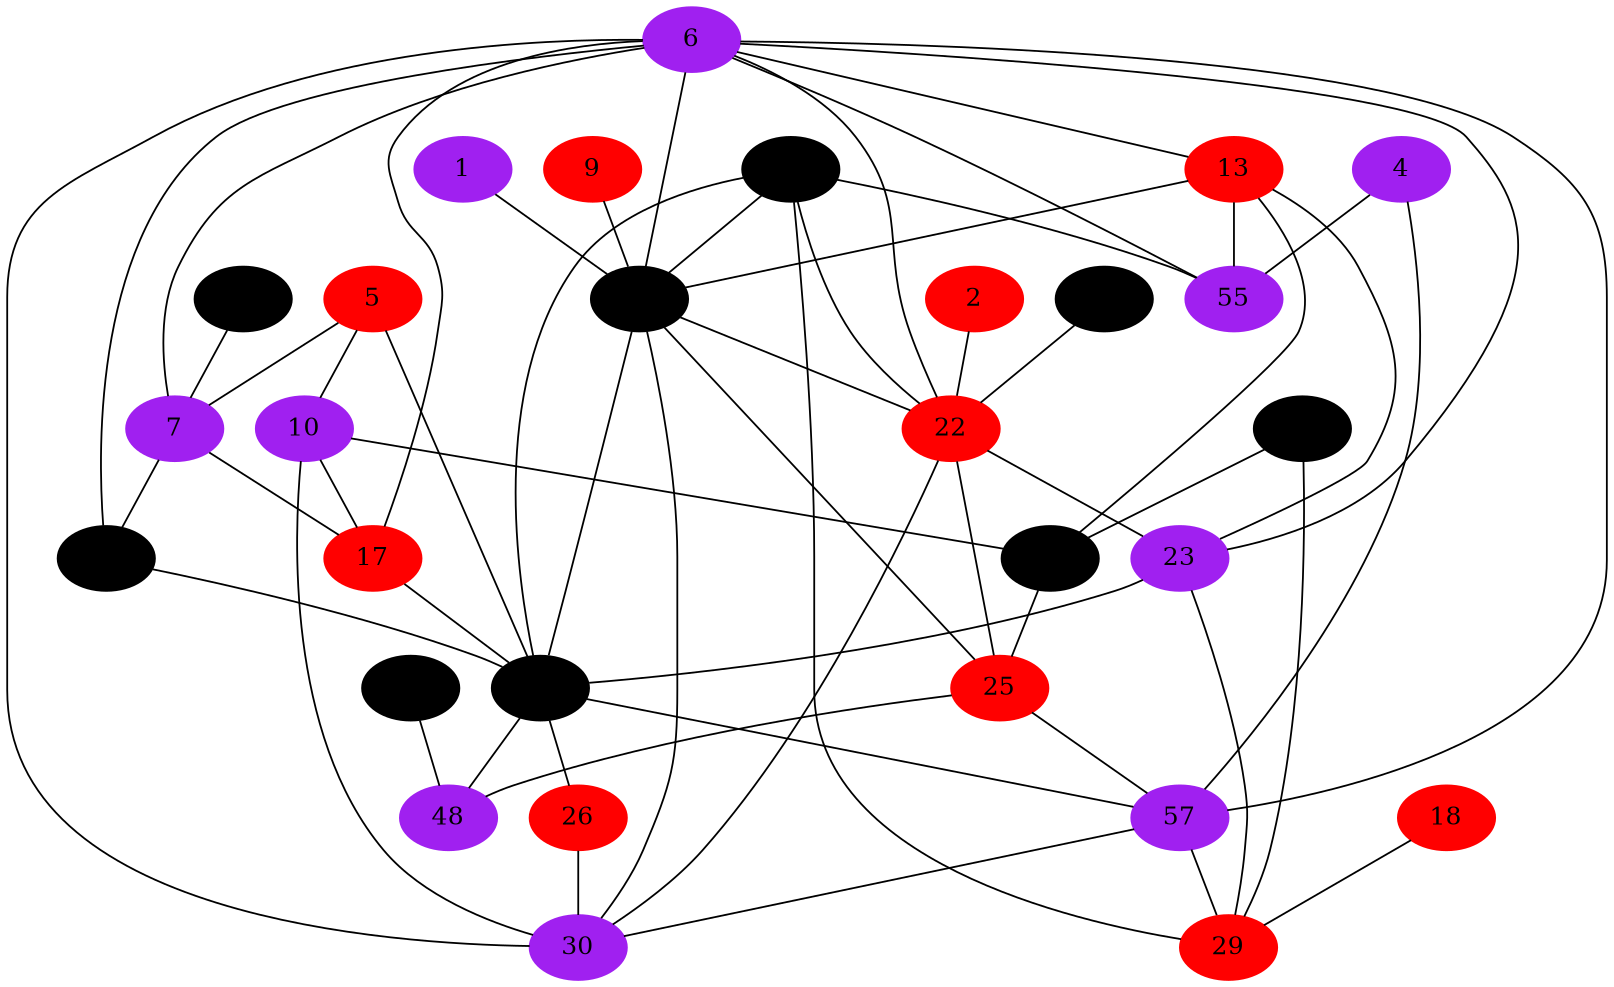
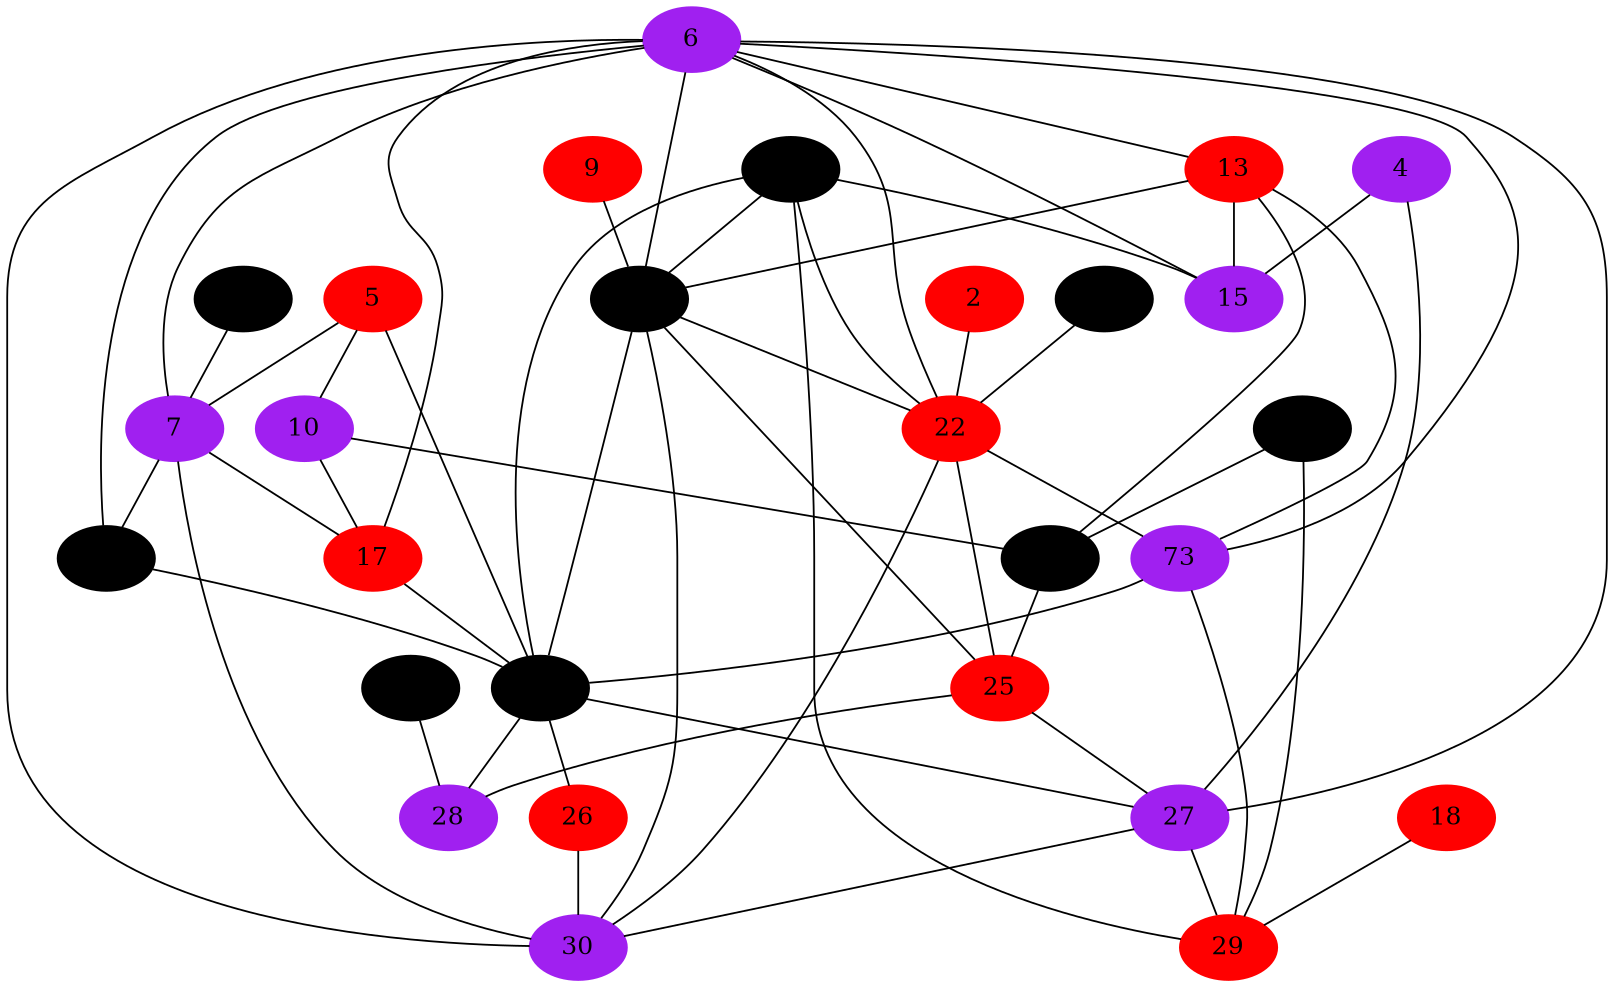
node "1": removed
node "55": label "55" -> "15"
node "23": label "23" -> "73"
edge "10" -- "30": now "7" -- "30"
node "48": label "48" -> "28"
node "57": label "57" -> "27"
